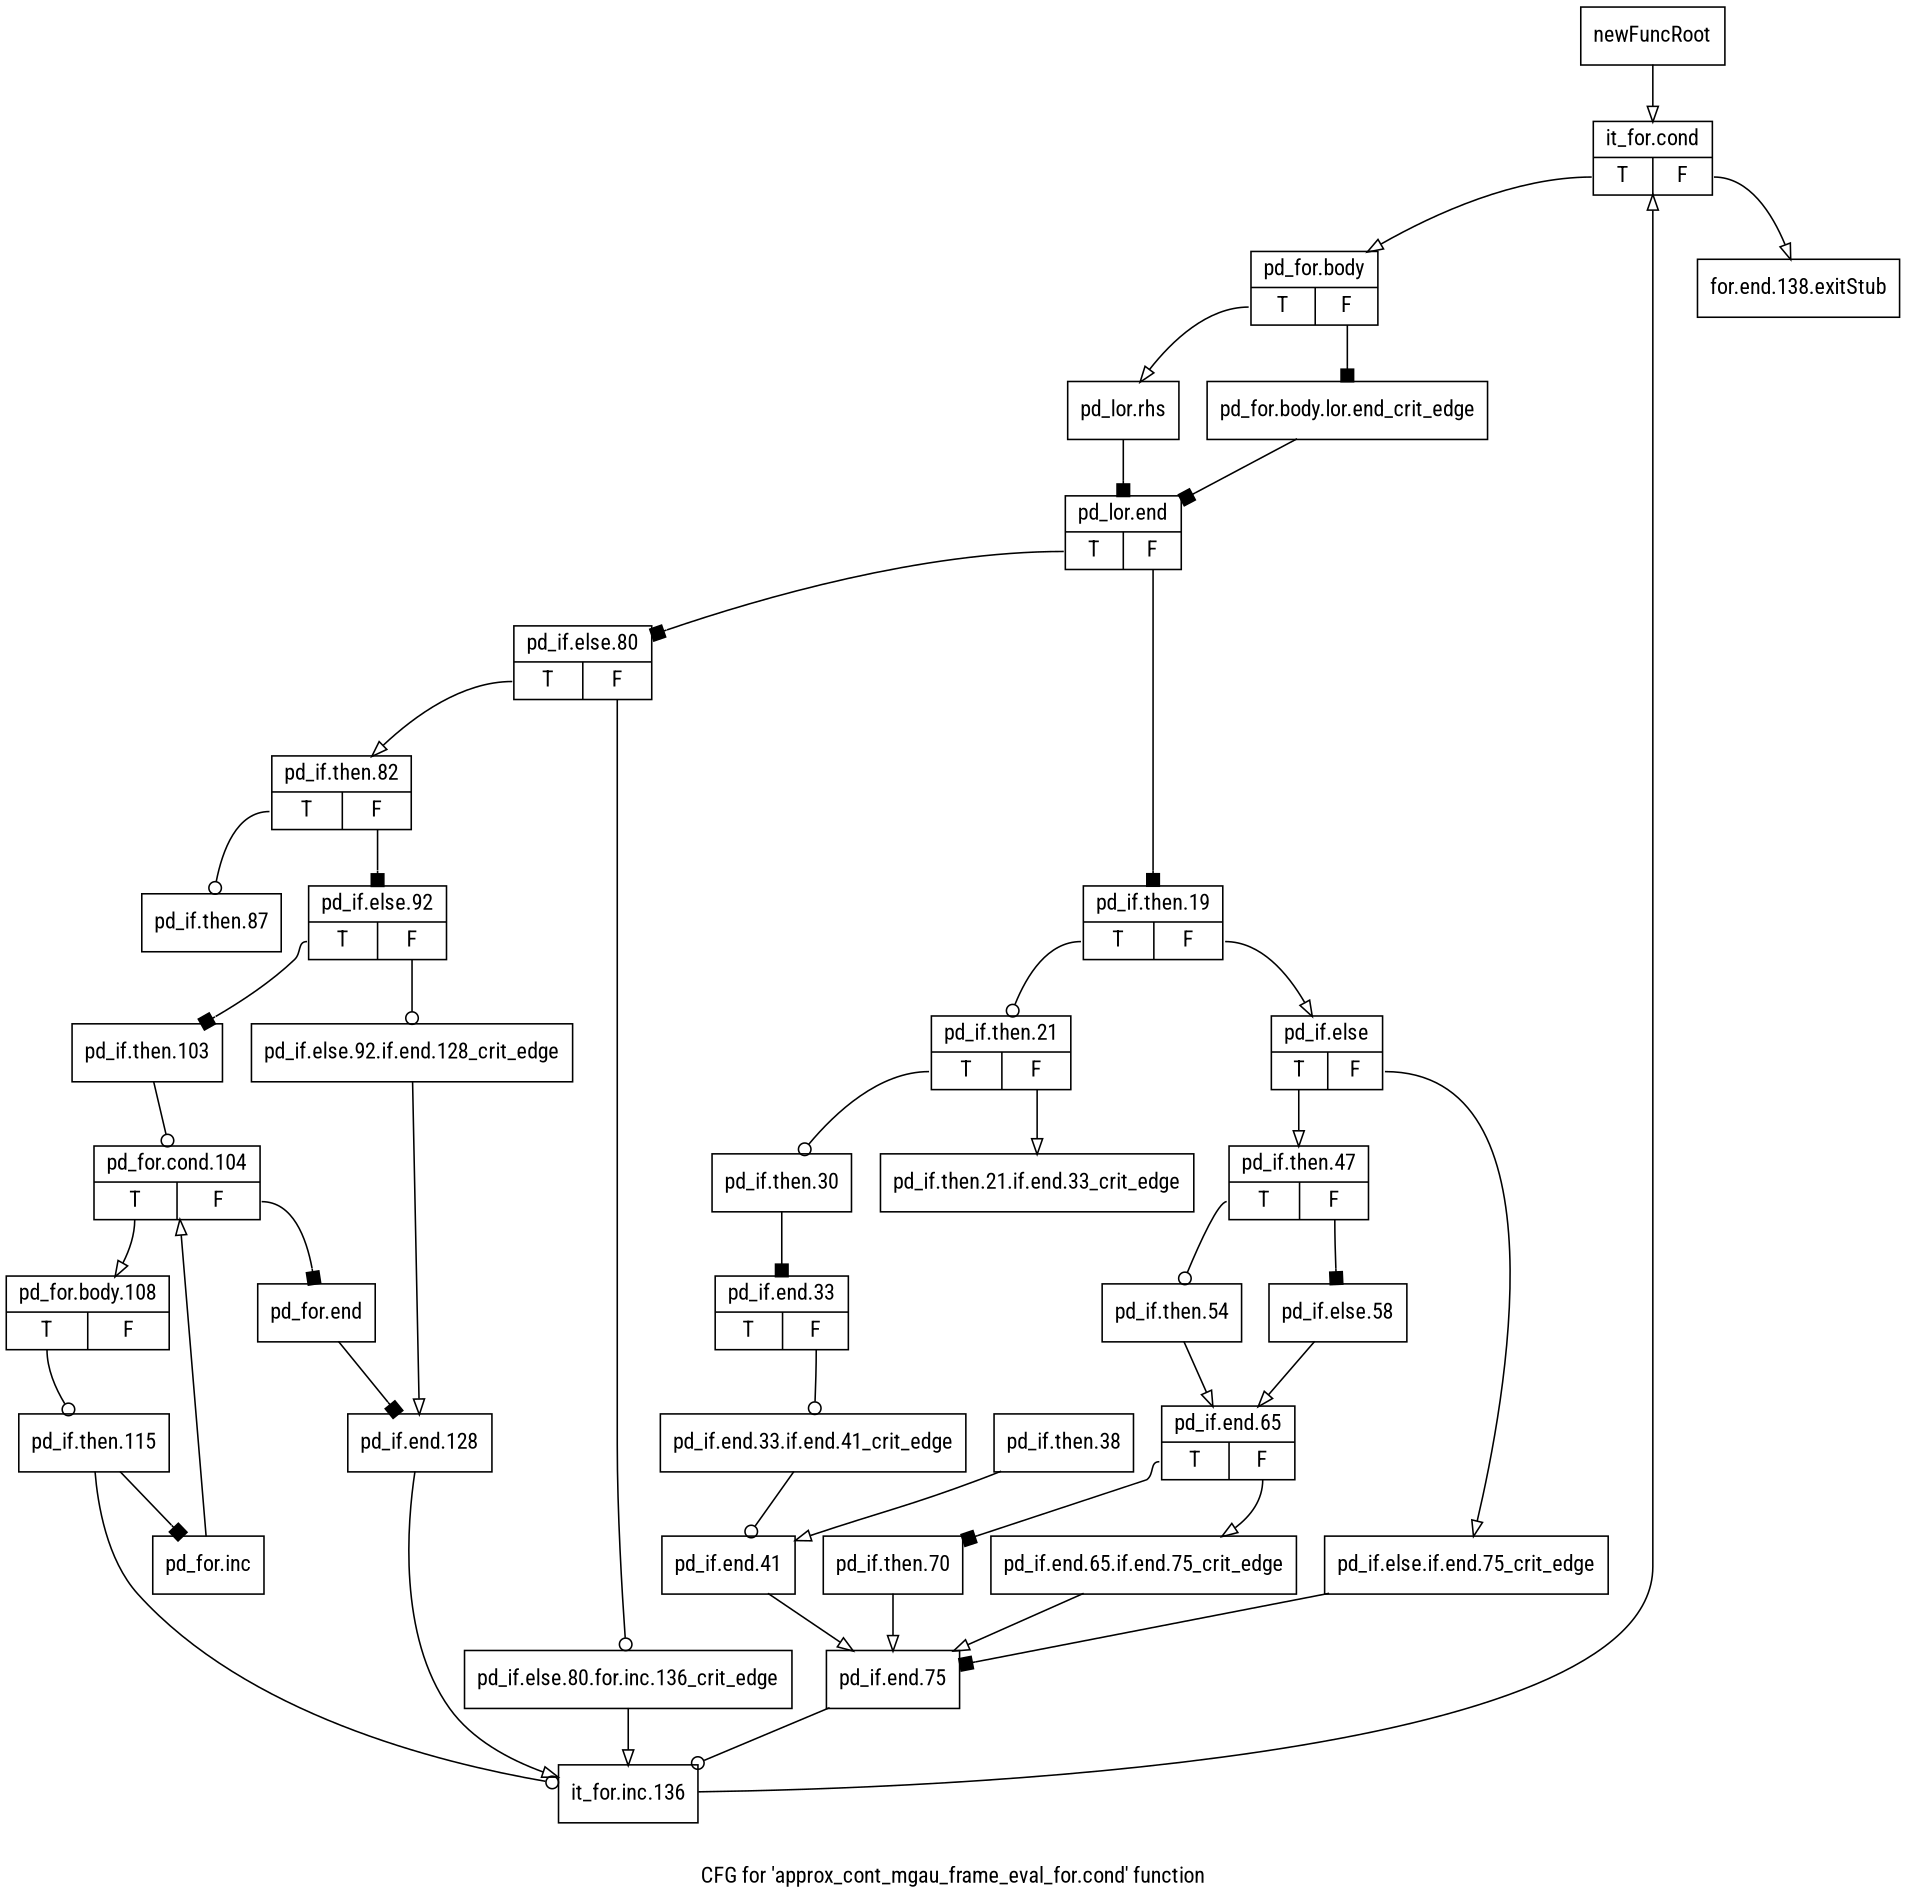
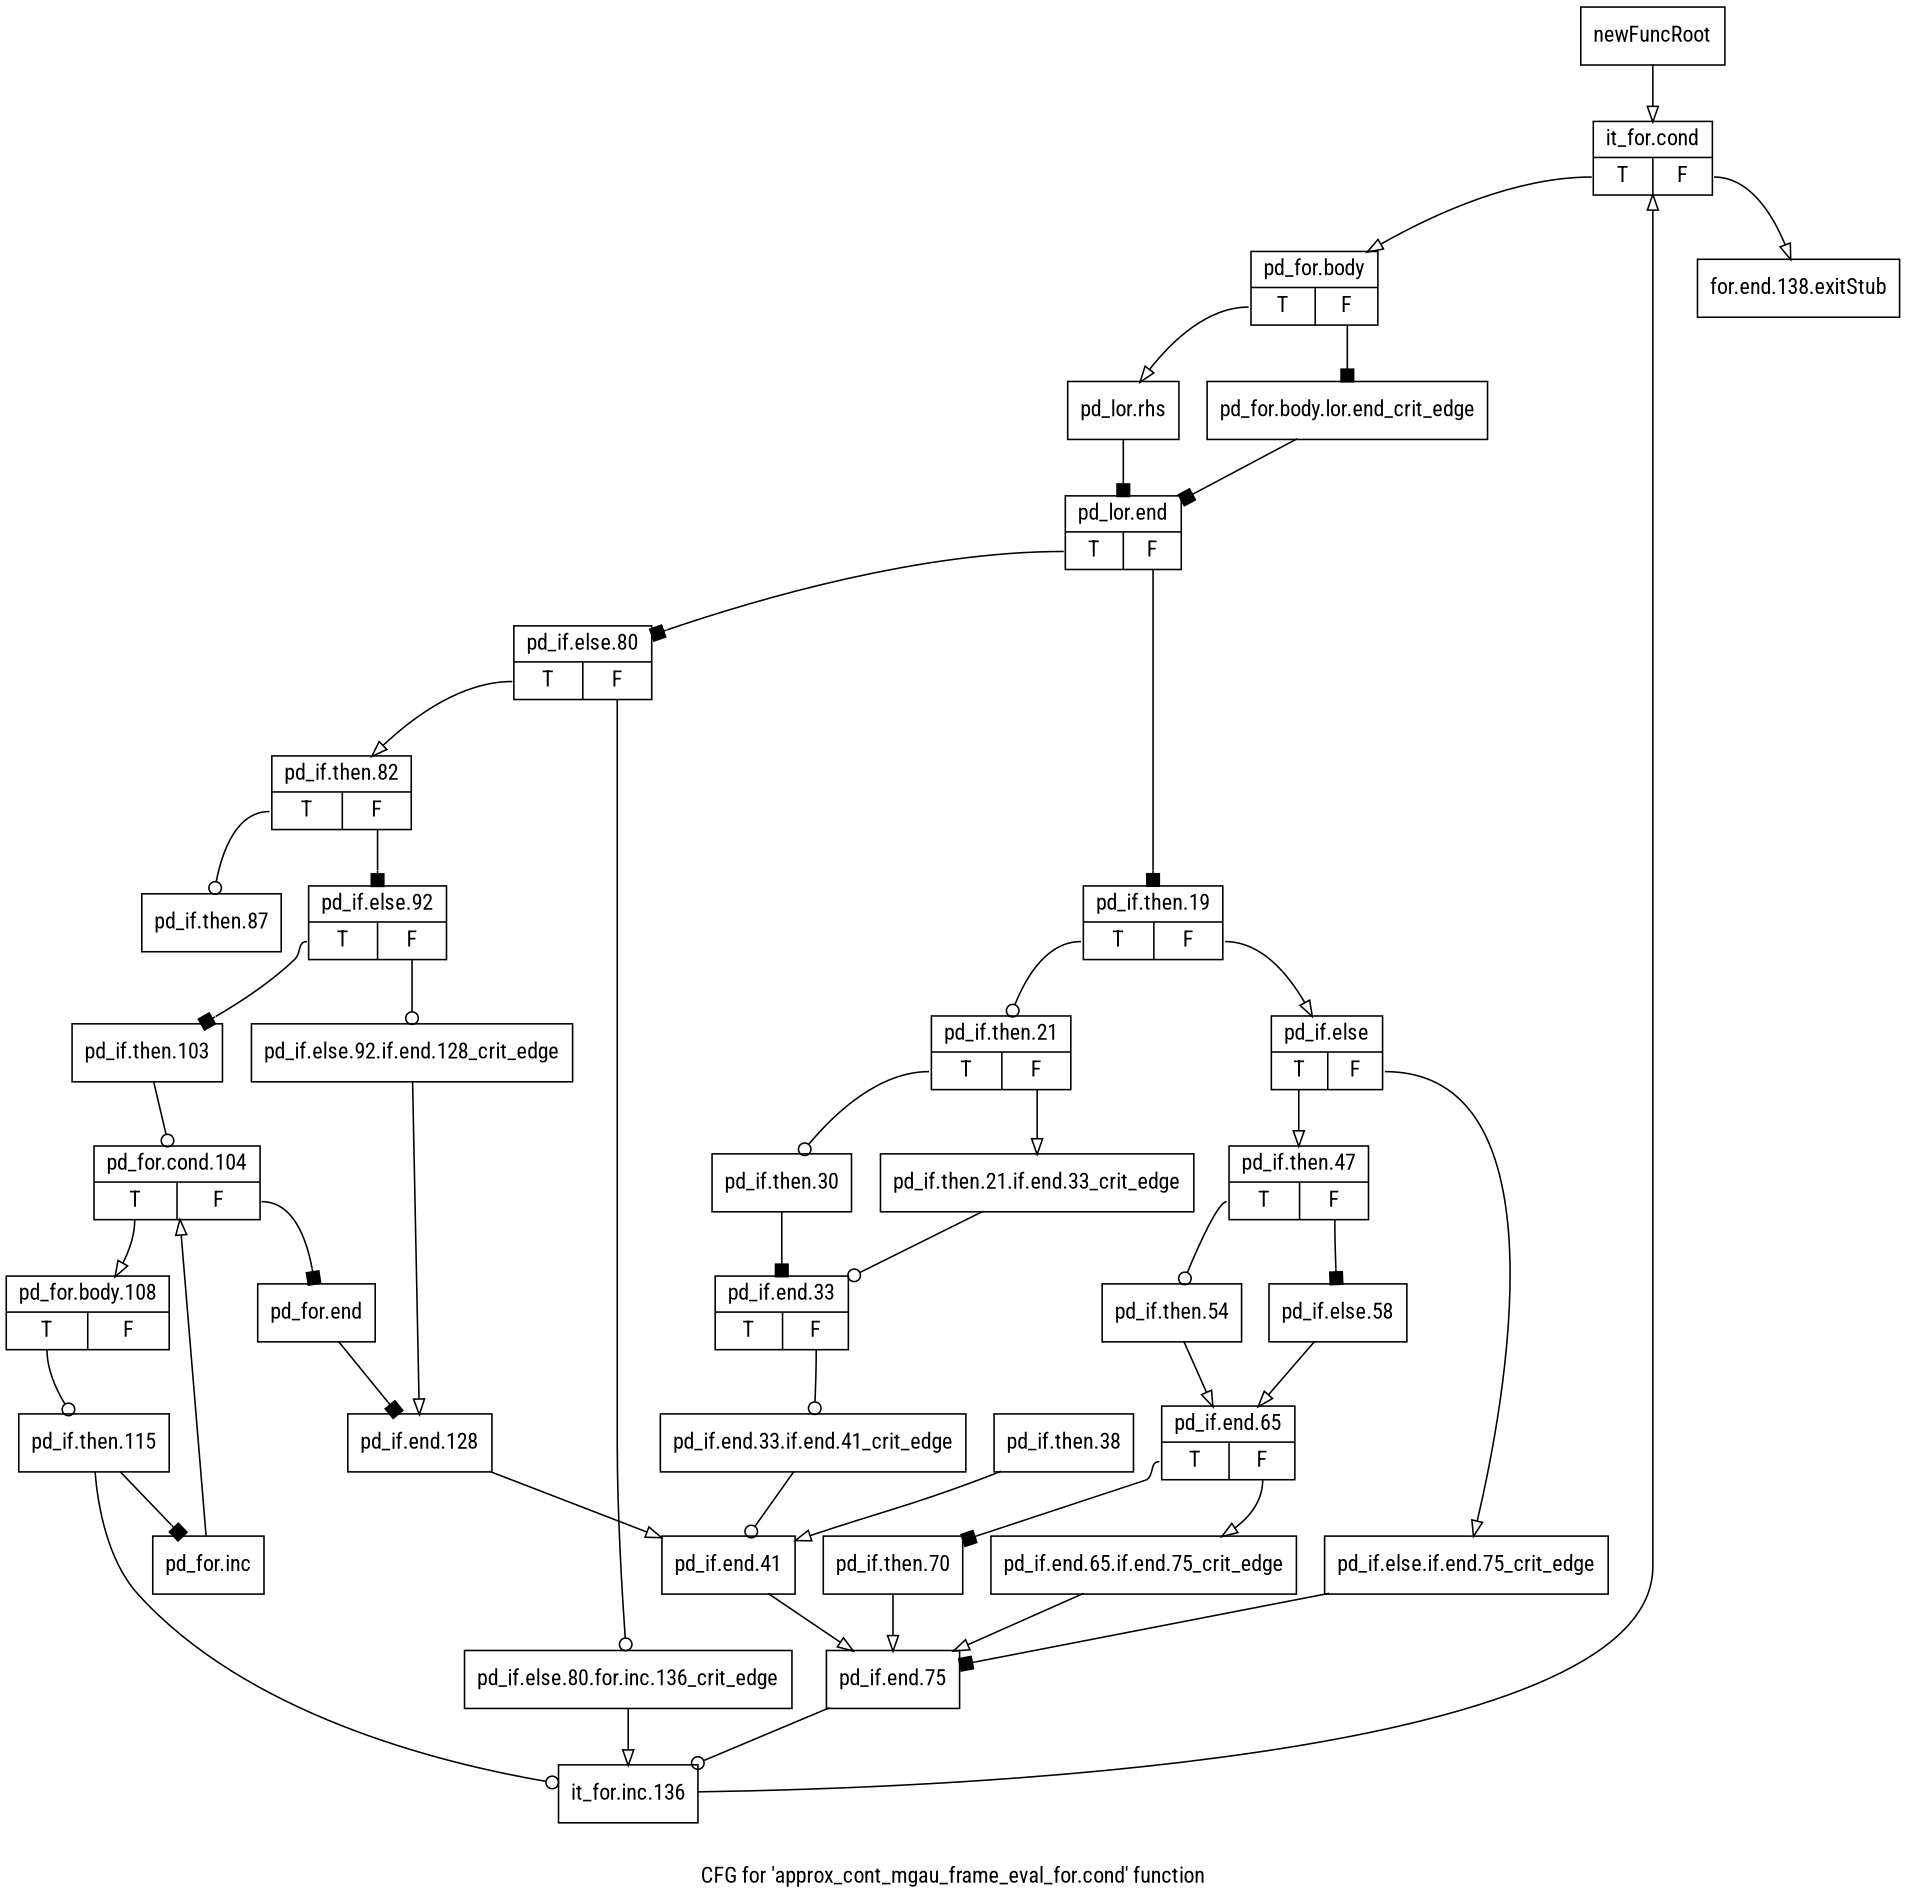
edge "pd_if.then.21.if.end.33_crit_edge" -> "pd_if.end.33": added
edge "pd_if.end.128" -> "it_for.inc.136": now "pd_if.end.128" -> "pd_if.end.41"
